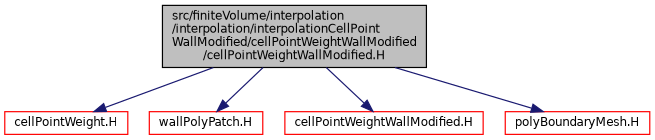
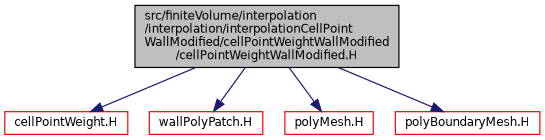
node "cellPointWeightWallModified.H": label "cellPointWeightWallModified.H" -> "polyMesh.H"
